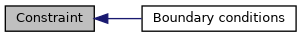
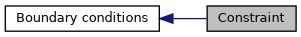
edge "Boundary conditions" -> "Constraint": reversed
